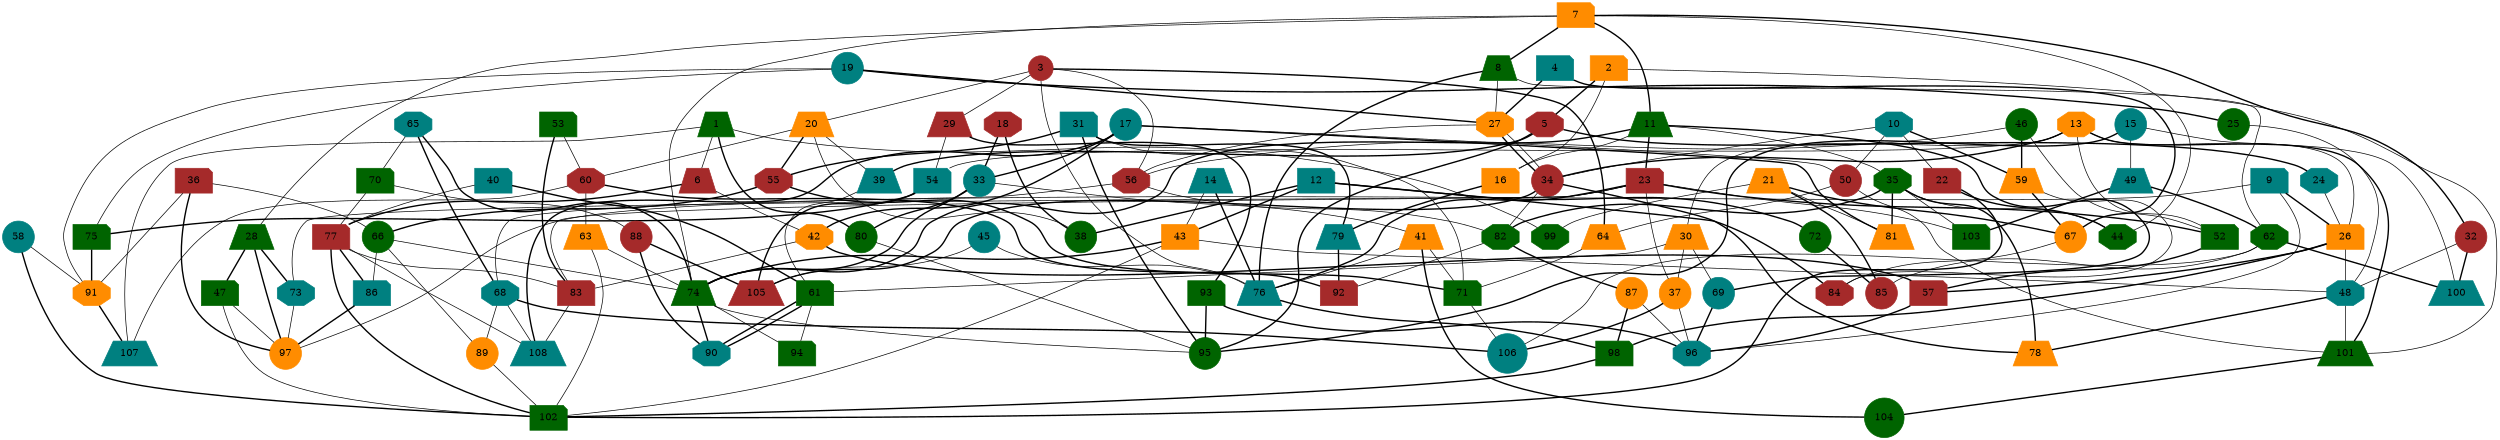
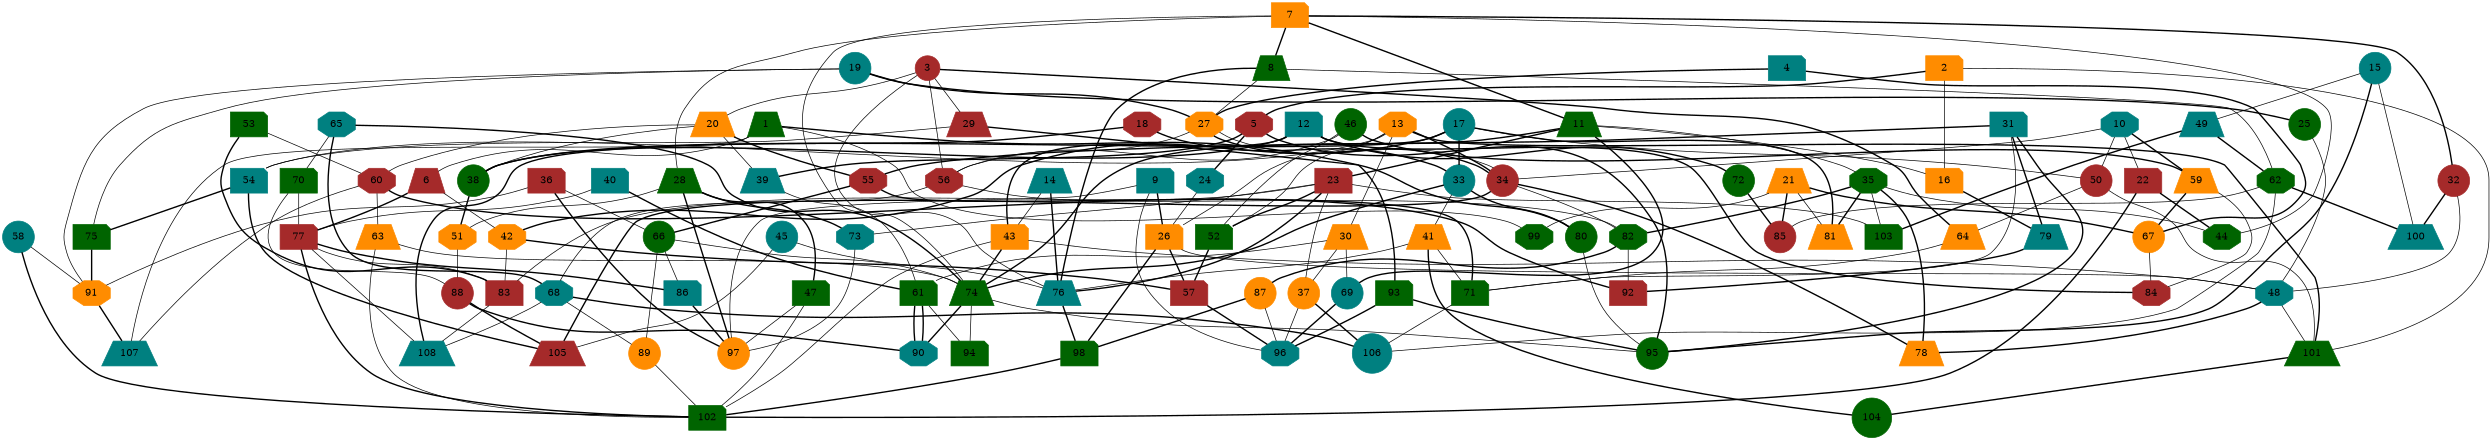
node "51": added
